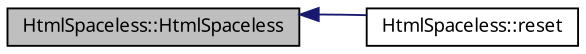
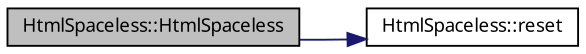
edge "HtmlSpaceless::reset" -> "HtmlSpaceless::HtmlSpaceless": reversed
